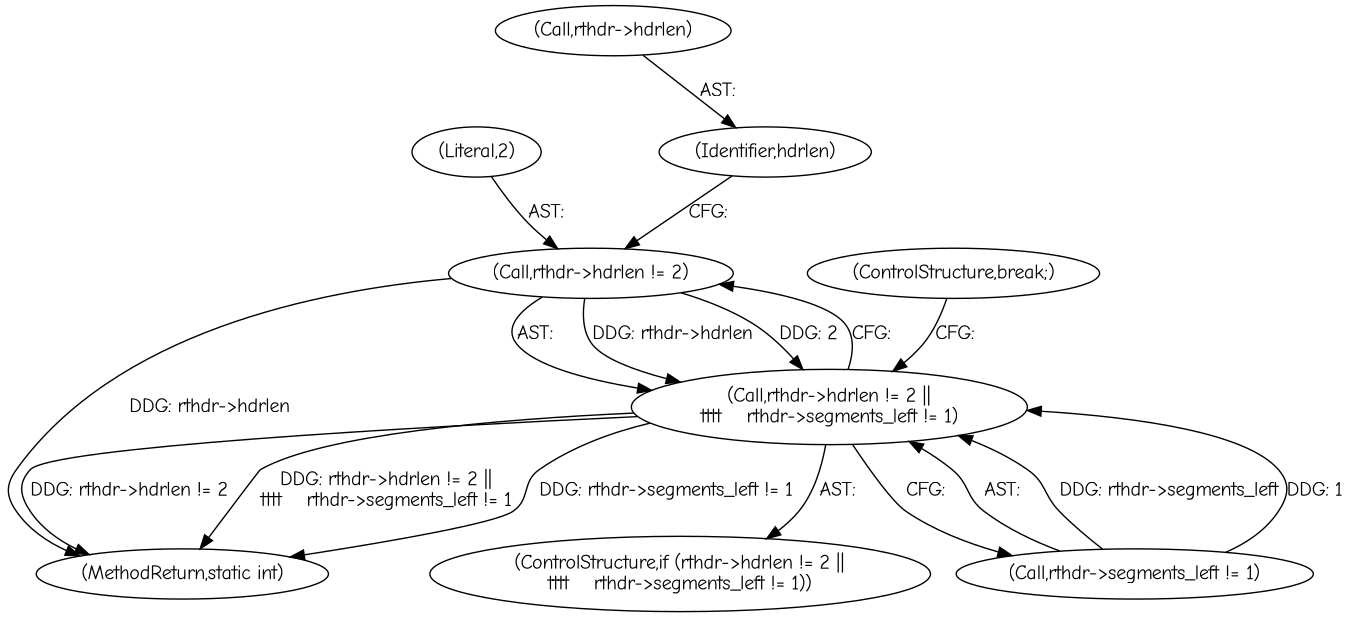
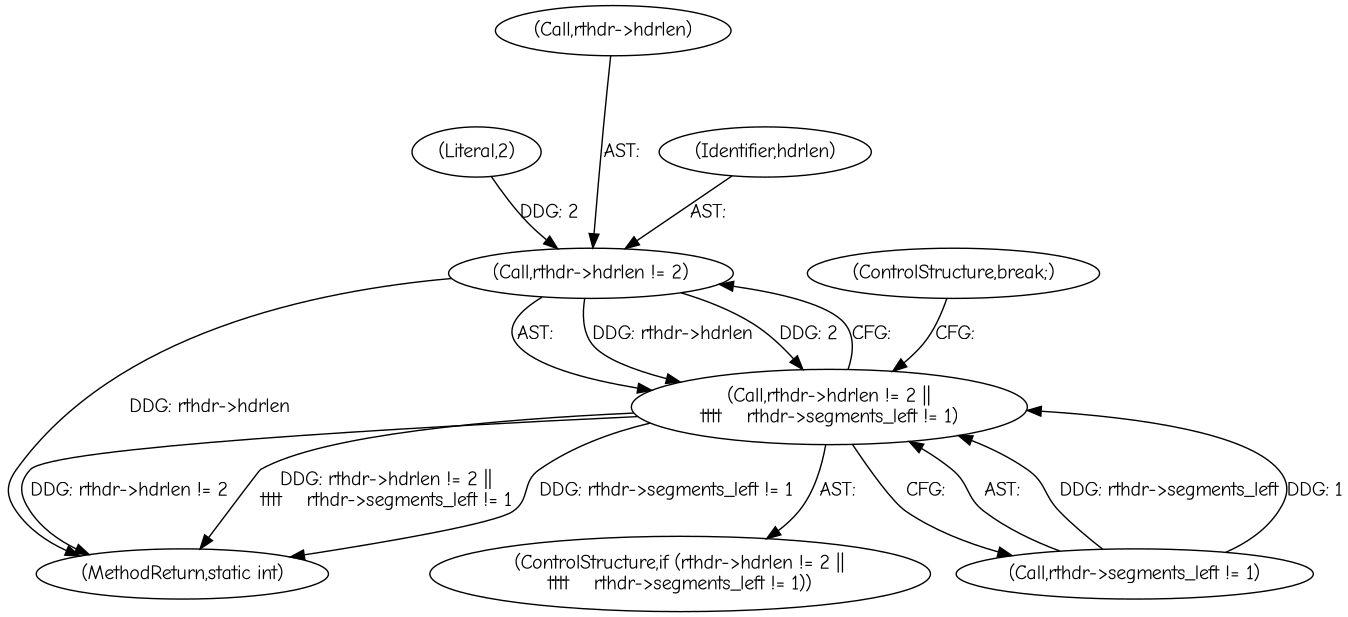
edge "(Call,rthdr->hdrlen)" -> "(Identifier,hdrlen)": now "(Call,rthdr->hdrlen)" -> "(Call,rthdr->hdrlen != 2)"
edge "(Literal,2)" -> "(Call,rthdr->hdrlen != 2)": label "AST: " -> "DDG: 2"
edge "(Identifier,hdrlen)" -> "(Call,rthdr->hdrlen != 2)": label "CFG: " -> "AST: "
